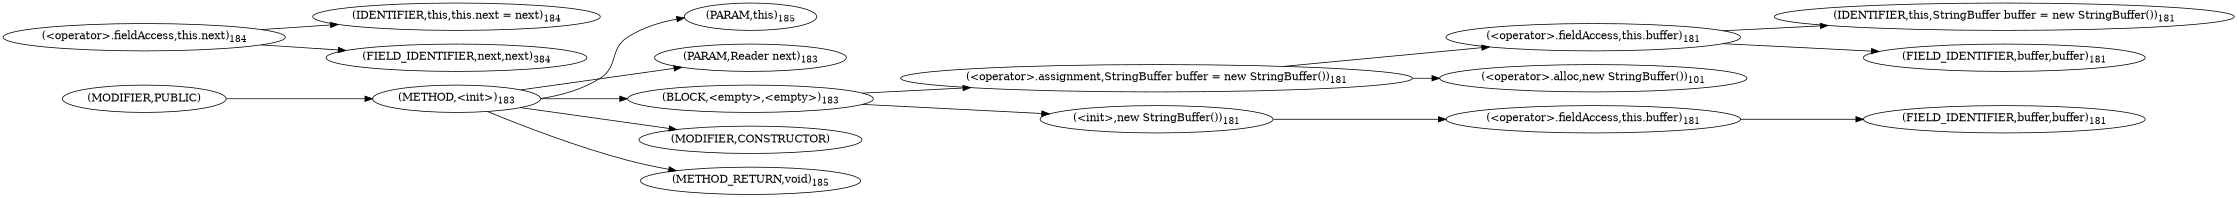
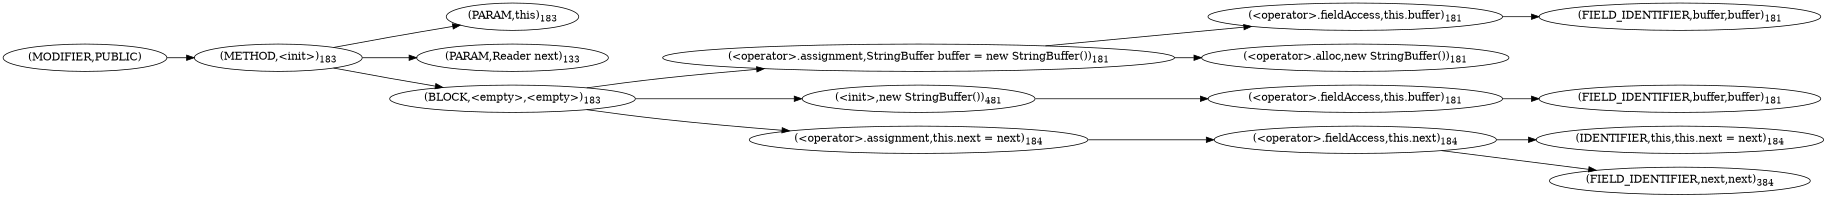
node "(PARAM,this)": text "185" -> "183"
node "(IDENTIFIER,this,StringBuffer buffer = new StringBuffer())": removed
node "(PARAM,Reader next)": text "183" -> "133"
node "(<operator>.alloc,new StringBuffer())": text "101" -> "181"
node "(<init>,new StringBuffer())": text "181" -> "481"
node "(MODIFIER,CONSTRUCTOR)": removed
node "(<operator>.assignment,this.next = next)": added
node "(METHOD_RETURN,void)": removed
